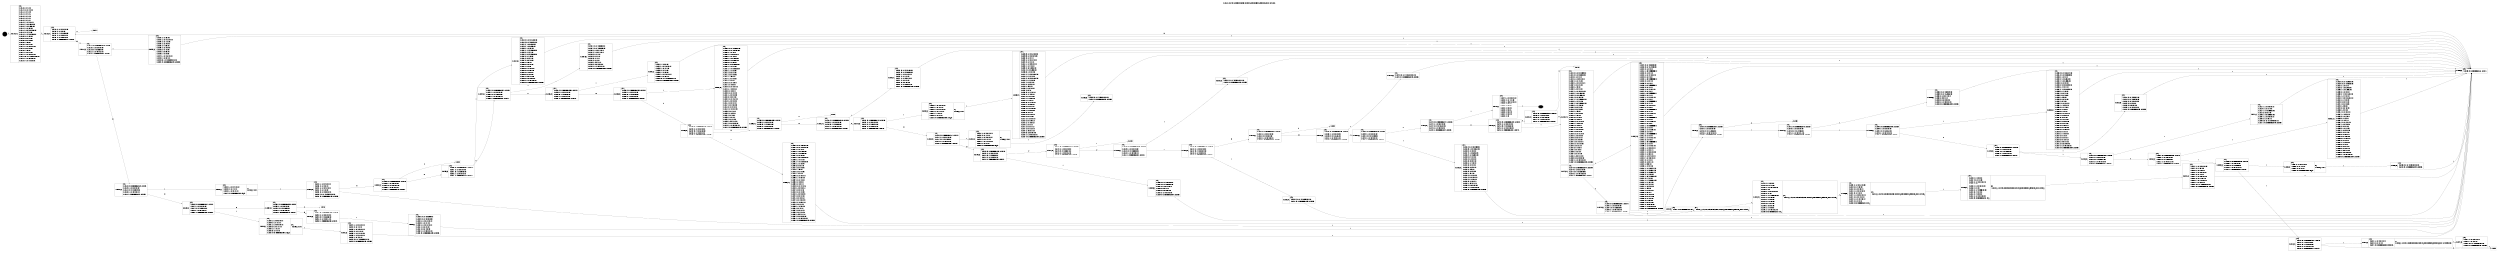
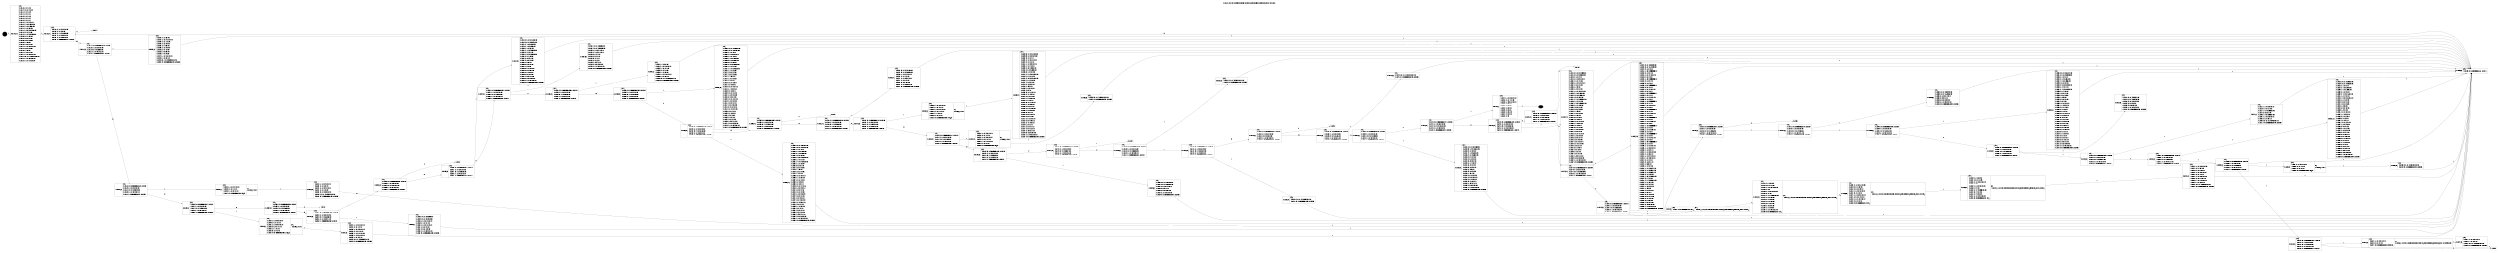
edge "0x401a4a [30]" -> "0x40225e [5]": now "0x401850 [28]" -> "0x40225e [5]"
edge "0x401754 [28]" -> "0x401bf1 [171]": now "0x401754 [28]" -> "0x401770 [28]"
edge "0x401a2c [30]" -> "0x401540 [28]": now "0x401524 [28]" -> "0x401540 [28]"
